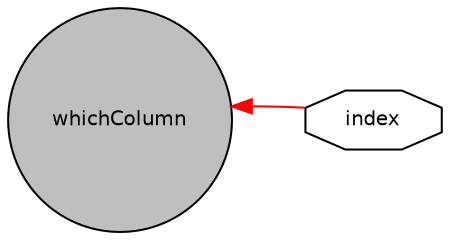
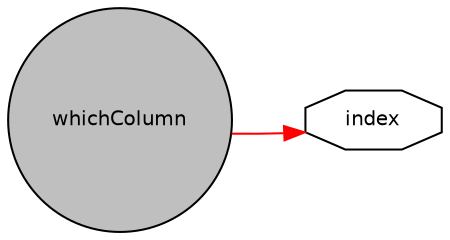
edge "index" -> "whichColumn": reversed
